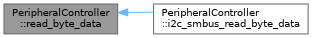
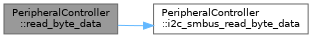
edge "PeripheralController ::i2c_smbus_read_byte_data" -> "PeripheralController ::read_byte_data": reversed
